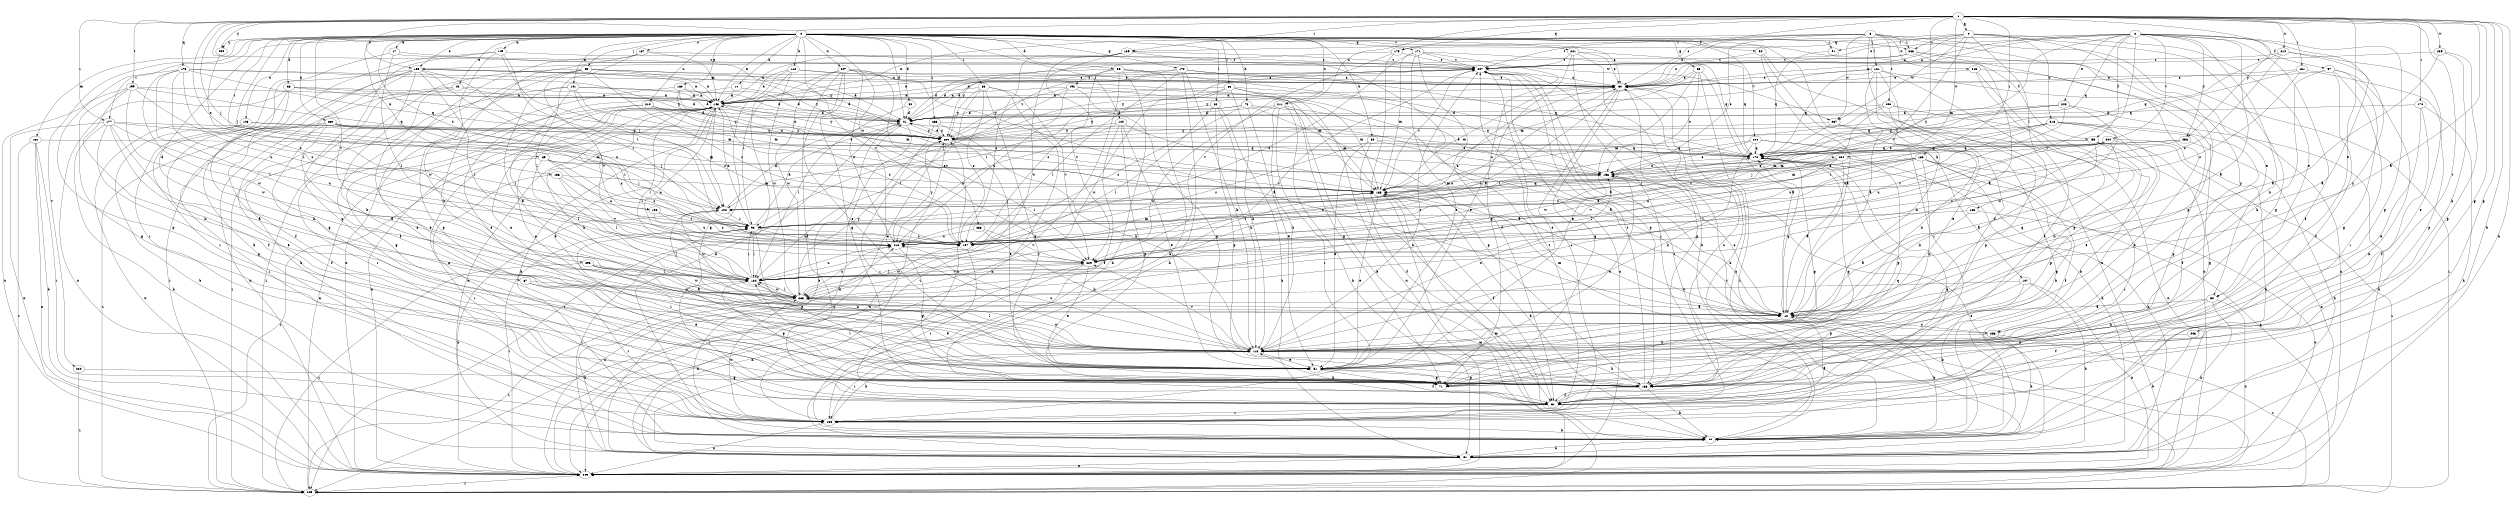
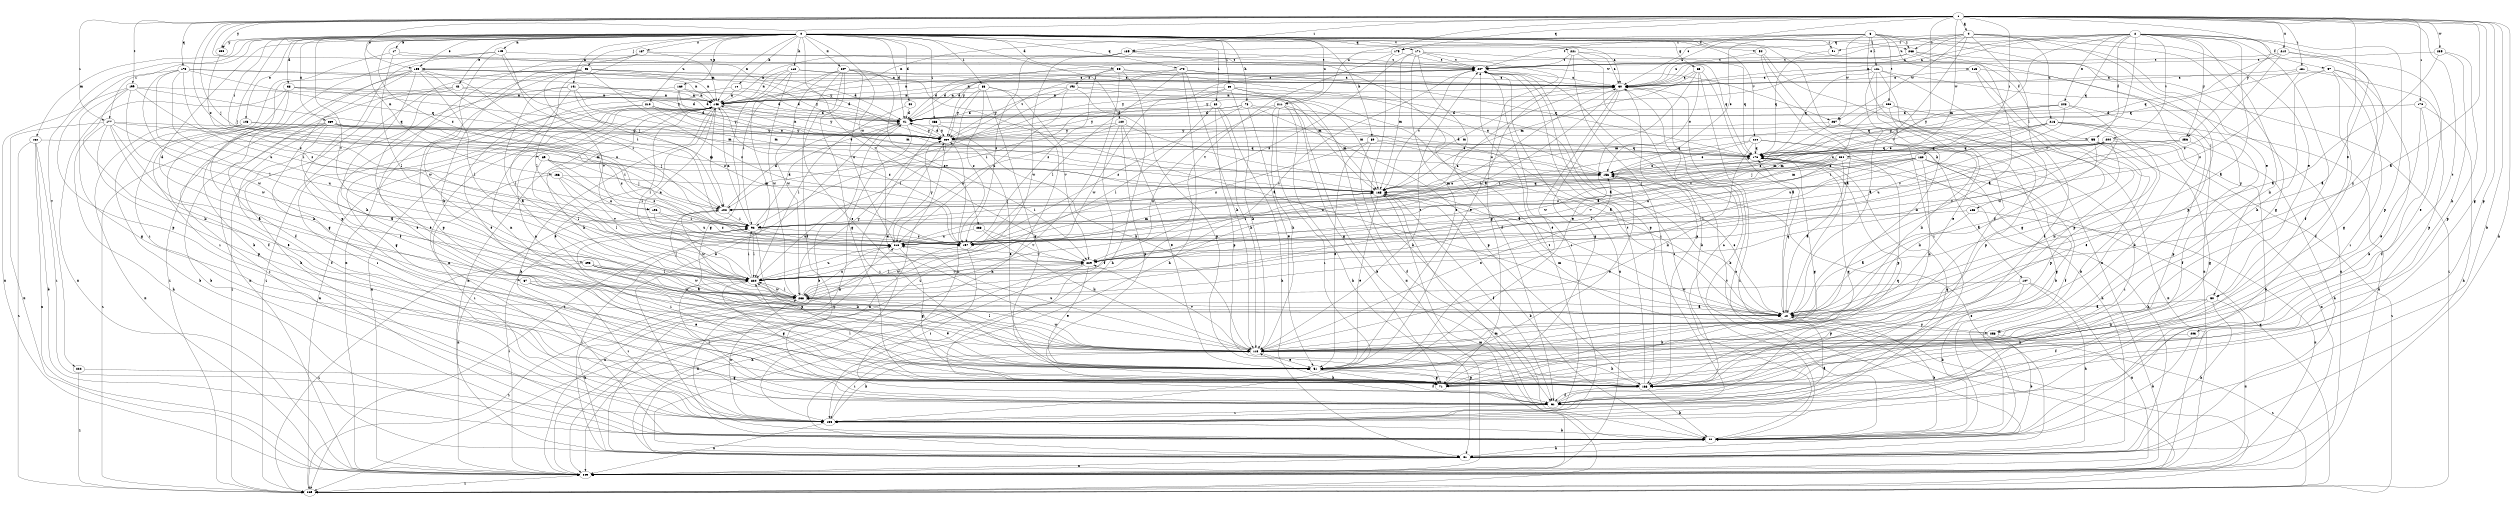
edge "185" -> "229": removed, label "v"
node "124": label "124" -> "824"
edge "89" -> "269": removed, label "z"
edge "35" -> "20": now "239" -> "20"
